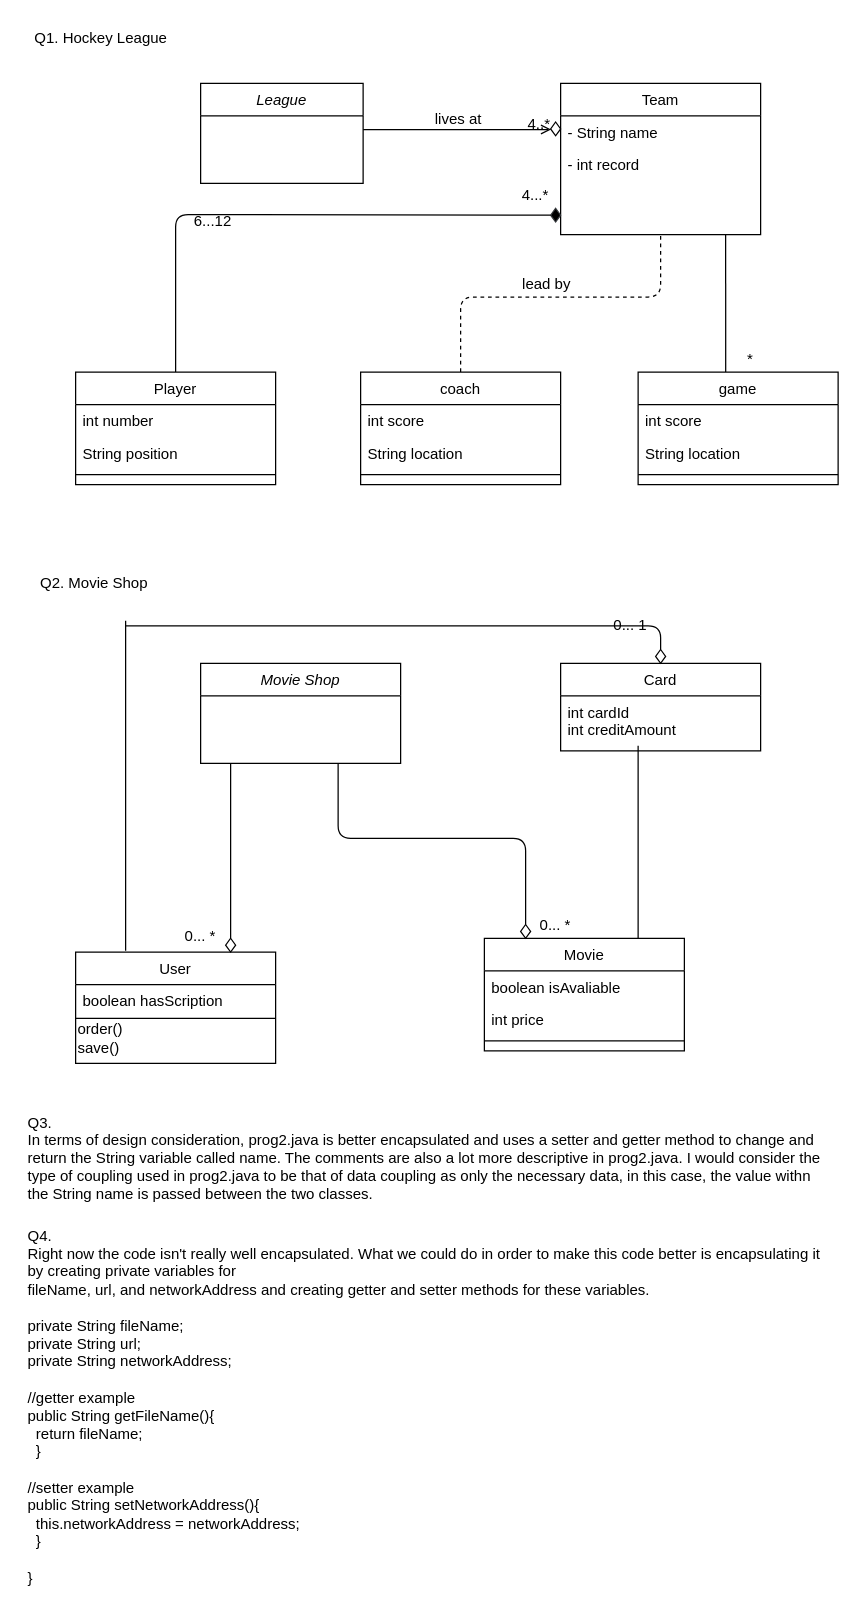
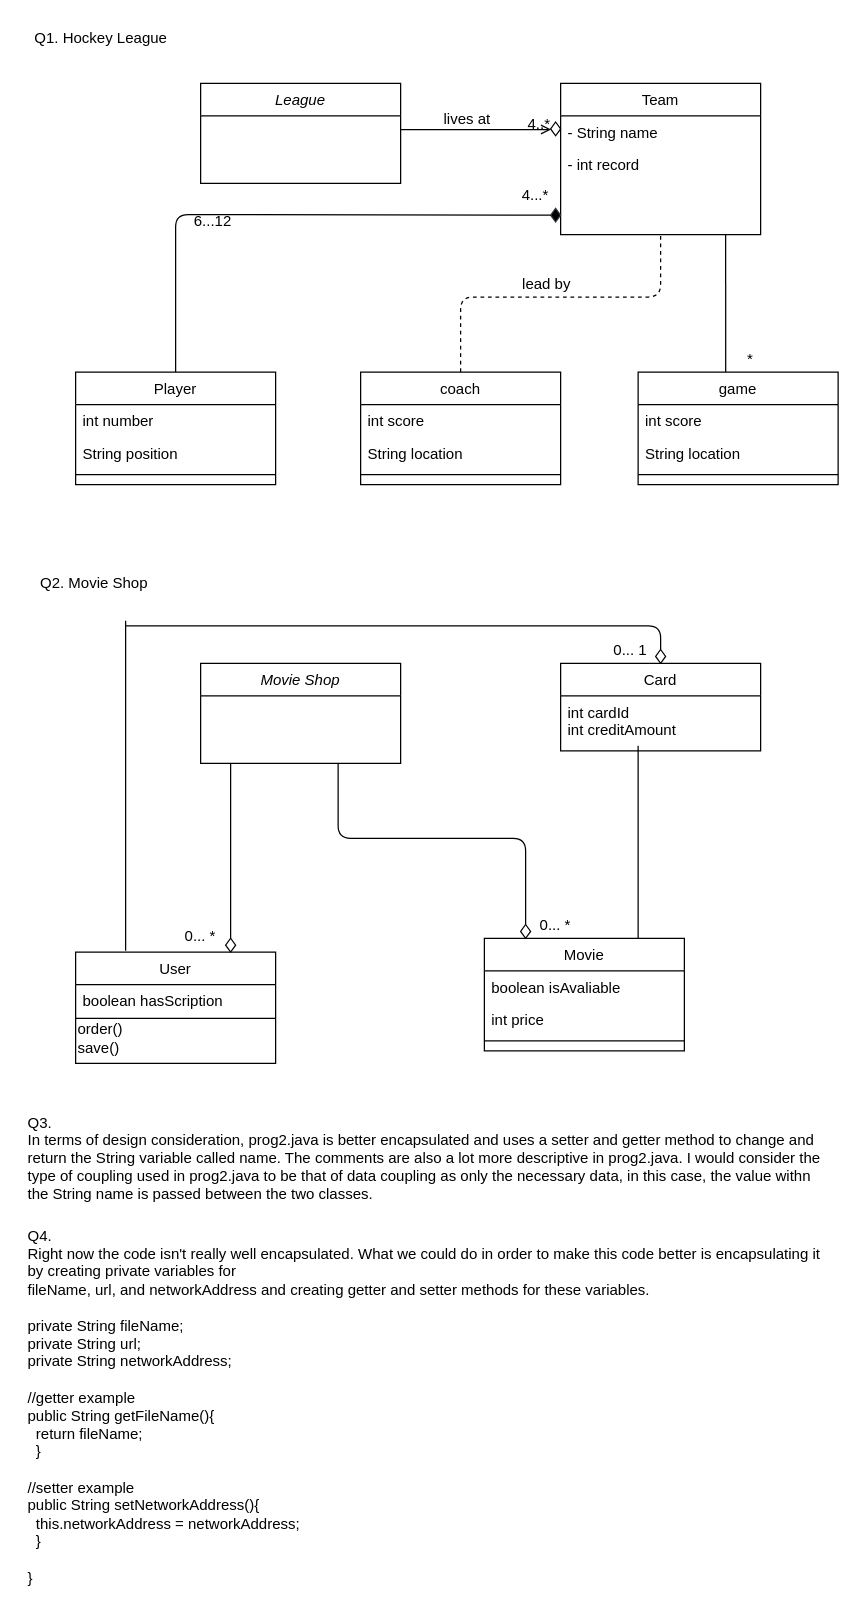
node "League": size 163x100 -> 200x100
node "0... 1": moved (631, 626) -> (631, 651)
